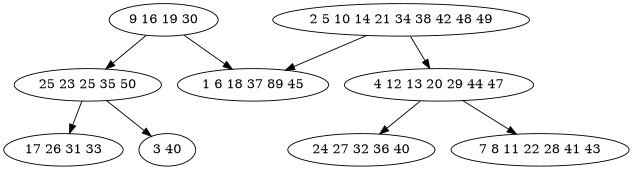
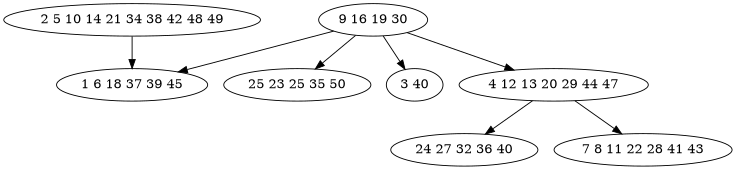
edge "2 5 10 14 21 34 38 42 48 49" -> "4 12 13 20 29 44 47": now "9 16 19 30" -> "4 12 13 20 29 44 47"
node "1 6 18 37 89 45": label "1 6 18 37 89 45" -> "1 6 18 37 39 45"
edge "25 23 25 35 50" -> "3 40": now "9 16 19 30" -> "3 40"
node "17 26 31 33": removed
